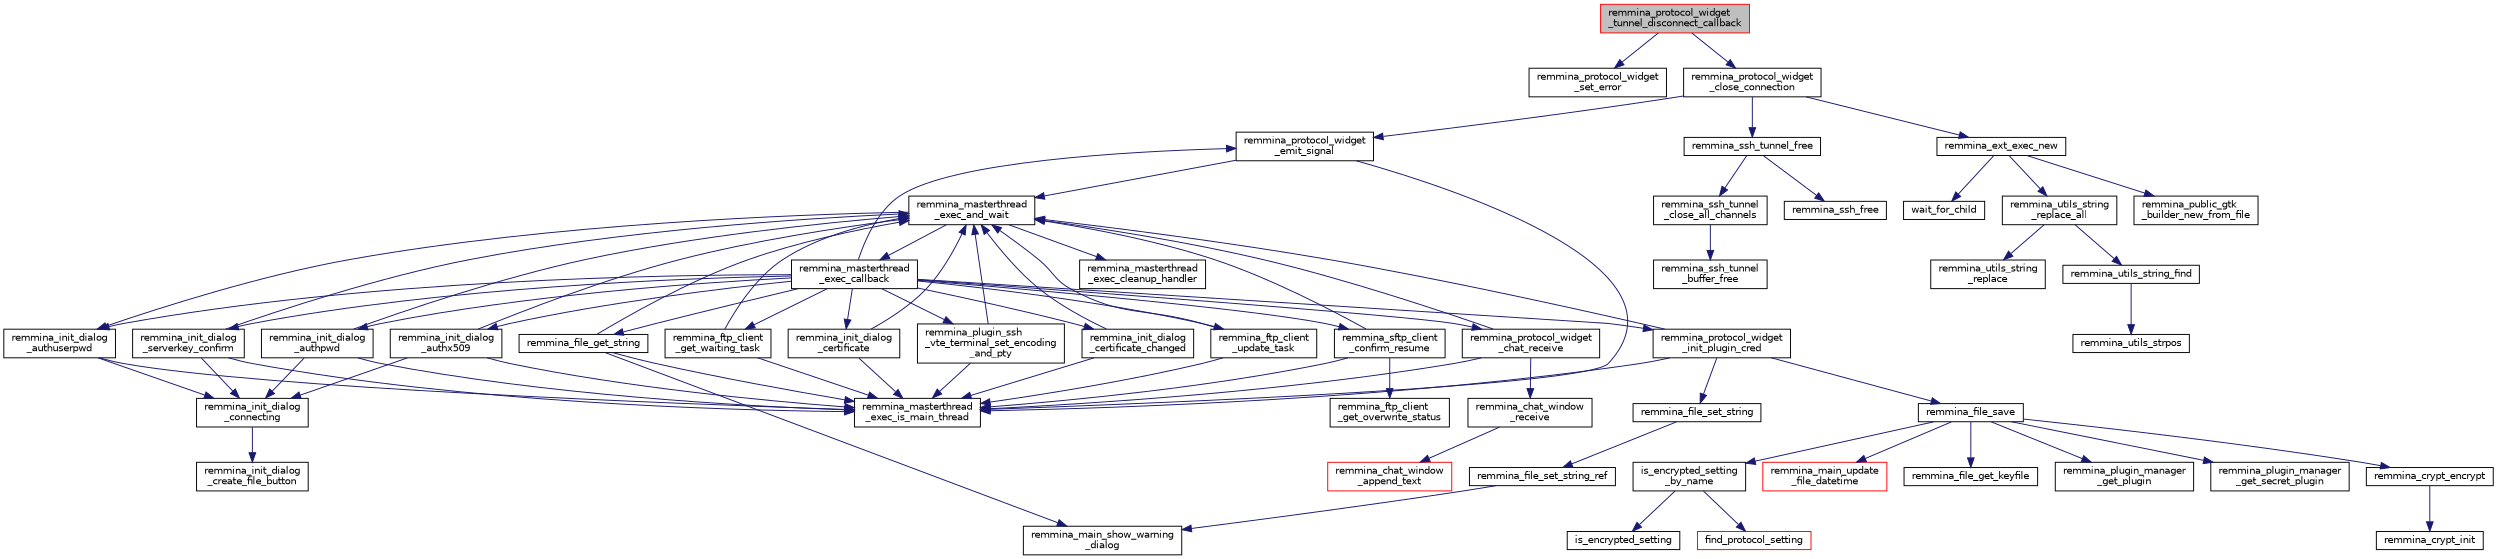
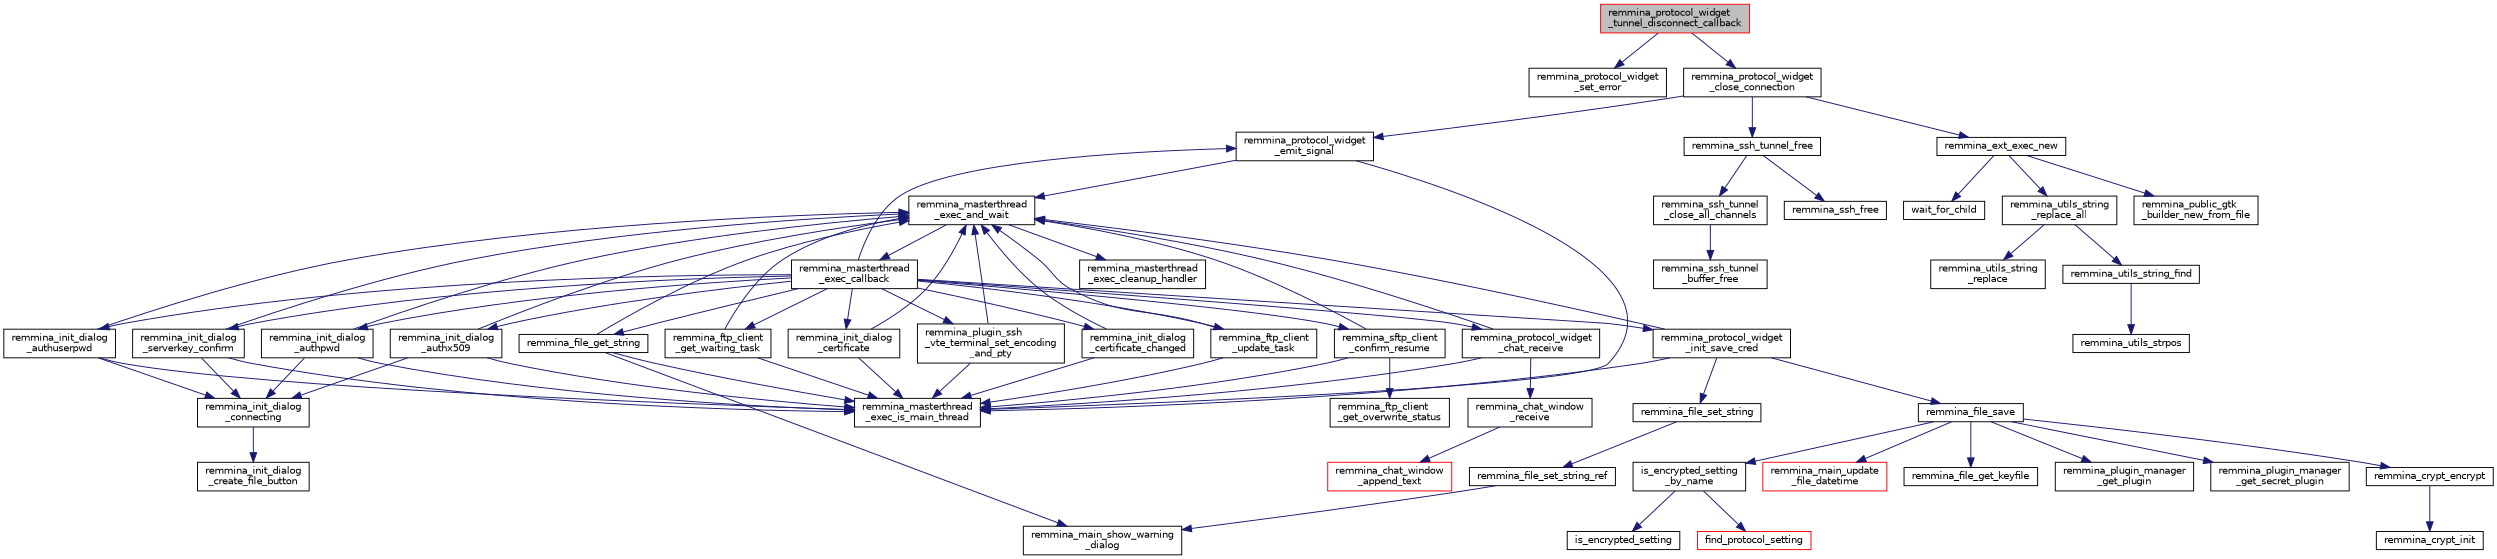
edge "remmina_masterthread _exec_and_wait" -> "remmina_init_dialog _authuserpwd": reversed
node "remmina_protocol_widget _init_plugin_cred": label "remmina_protocol_widget _init_plugin_cred" -> "remmina_protocol_widget _init_save_cred"
